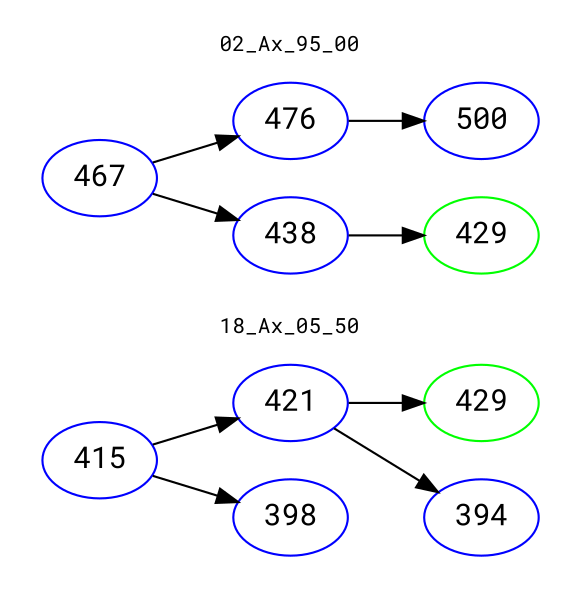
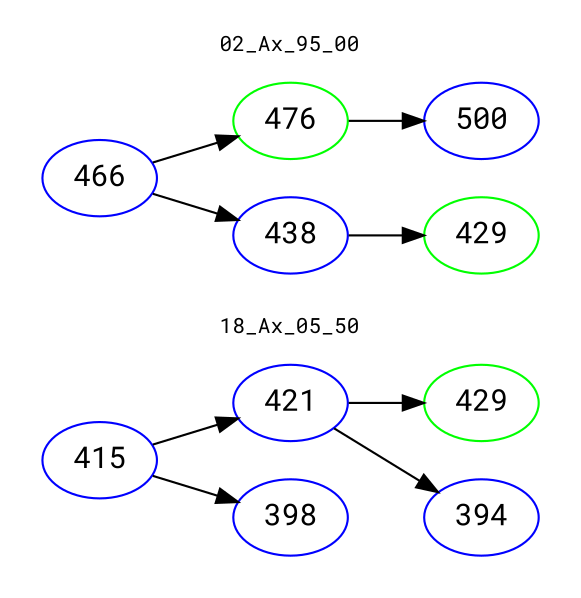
node "476": color blue -> green
node "467": label "467" -> "466"
